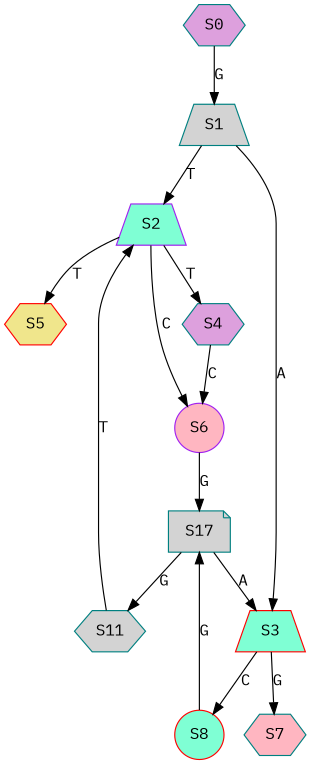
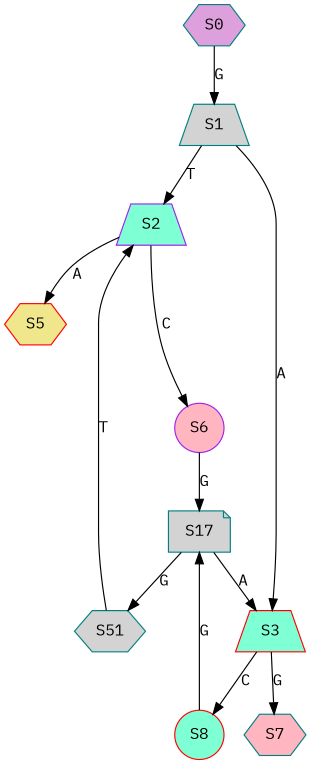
edge "S2" -> "S5": label "T" -> "A"
node "S4": removed
node "S11": label "S11" -> "S51"
